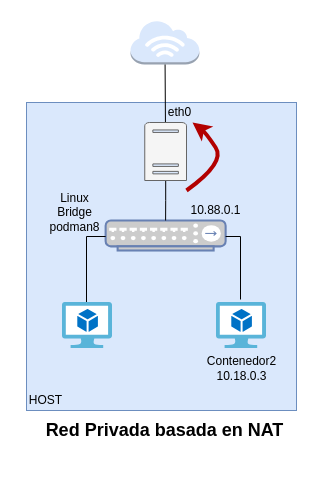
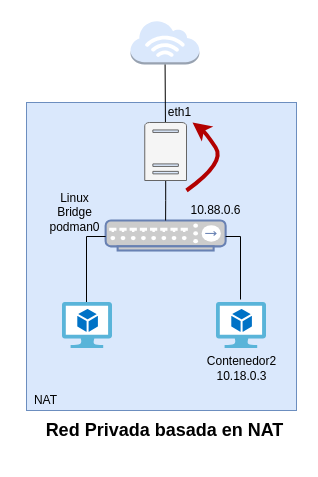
node "eth0": label "eth0" -> "eth1"
node "10.88.0.1": label "10.88.0.1" -> "10.88.0.6"
node "Linux Bridge podman8": label "Linux Bridge podman8" -> "Linux Bridge podman0"
node "HOST": label "HOST" -> "NAT"
